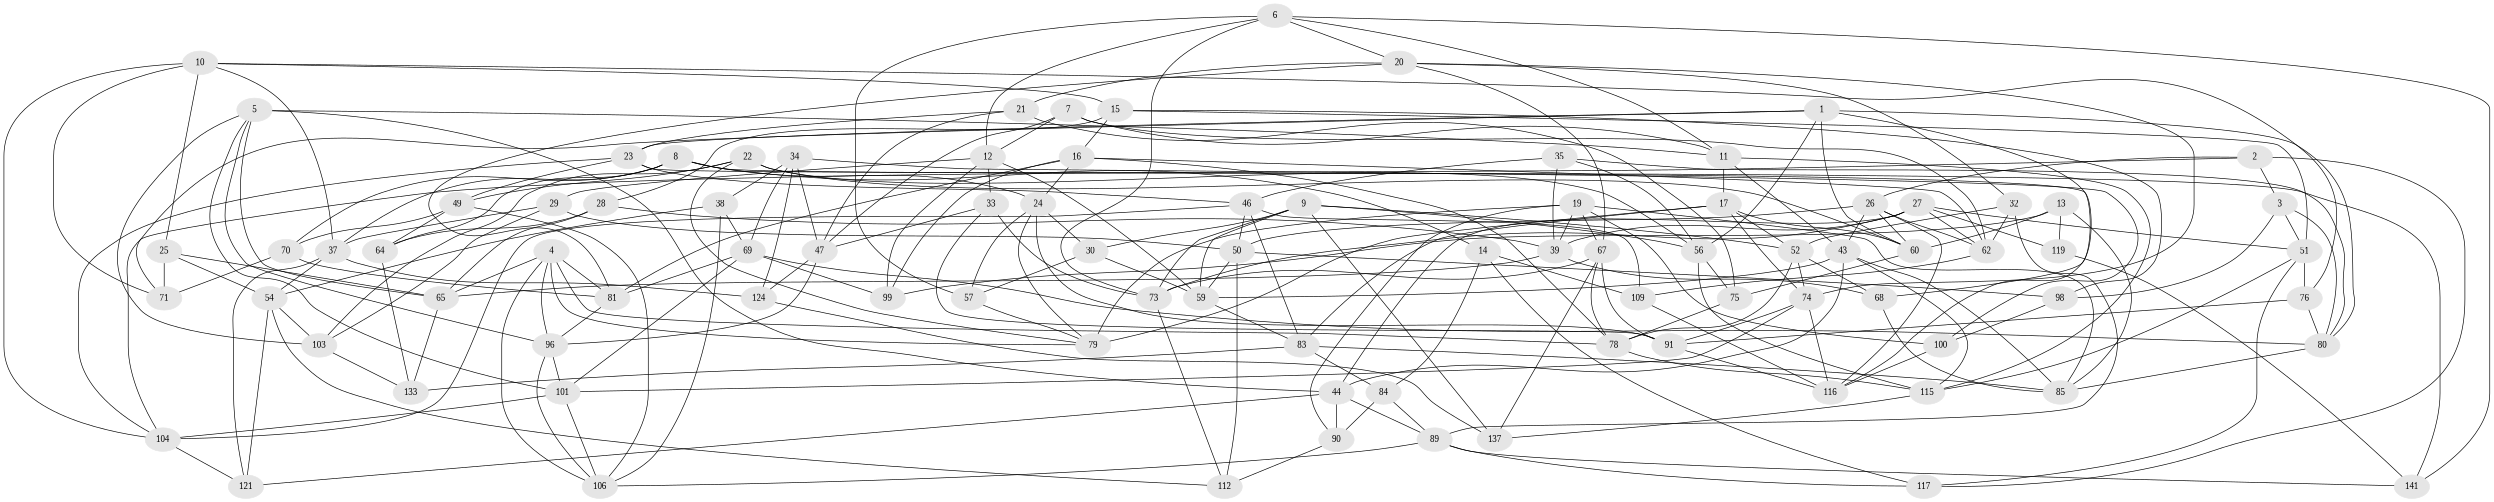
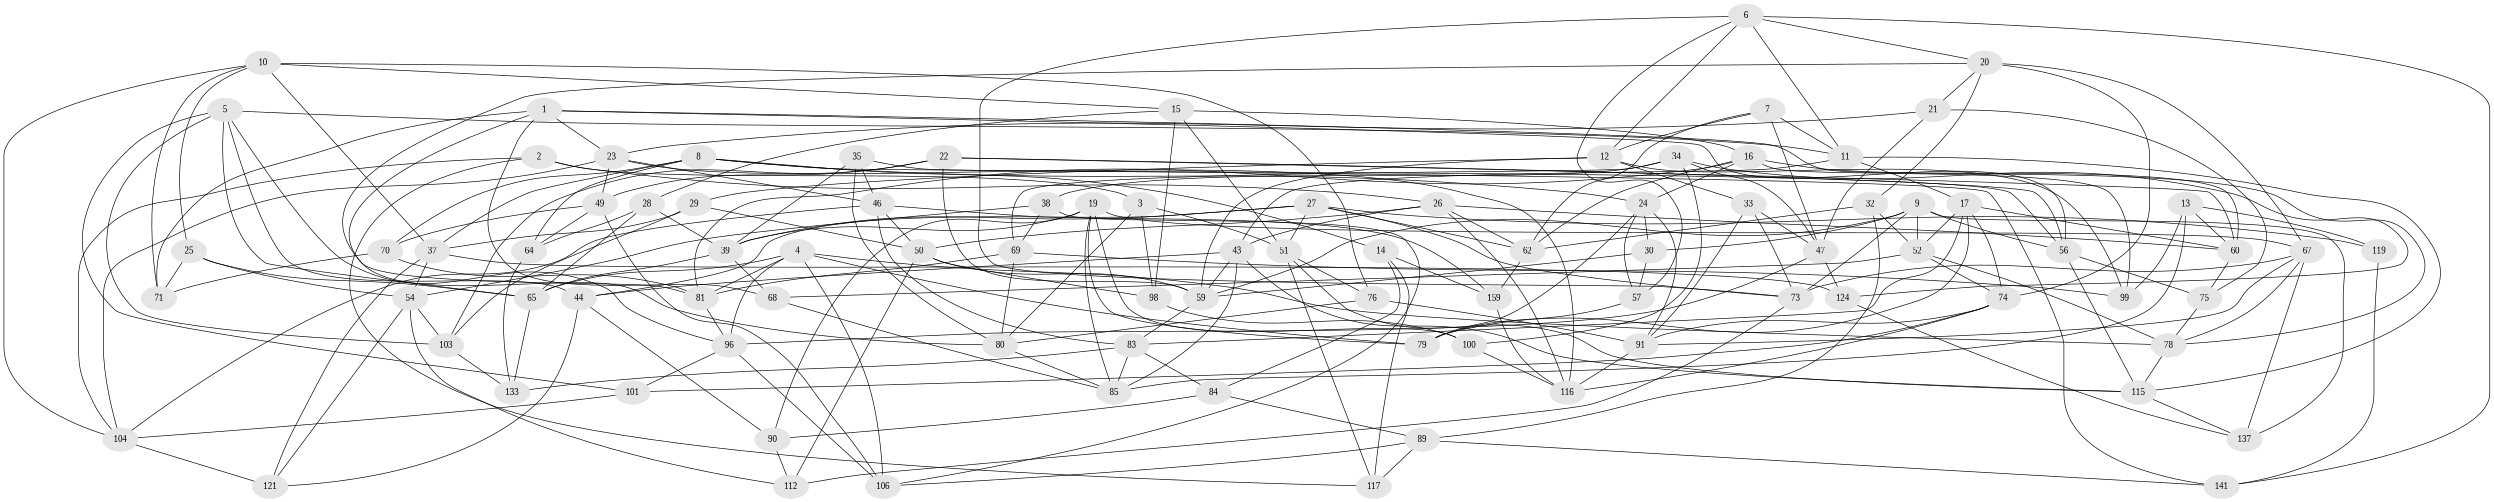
node "109": label "109" -> "159"
edge "22" -- "79": now "22" -- "59"
edge "69" -- "101": removed
edge "44" -- "89": removed
edge "101" -- "106": removed
